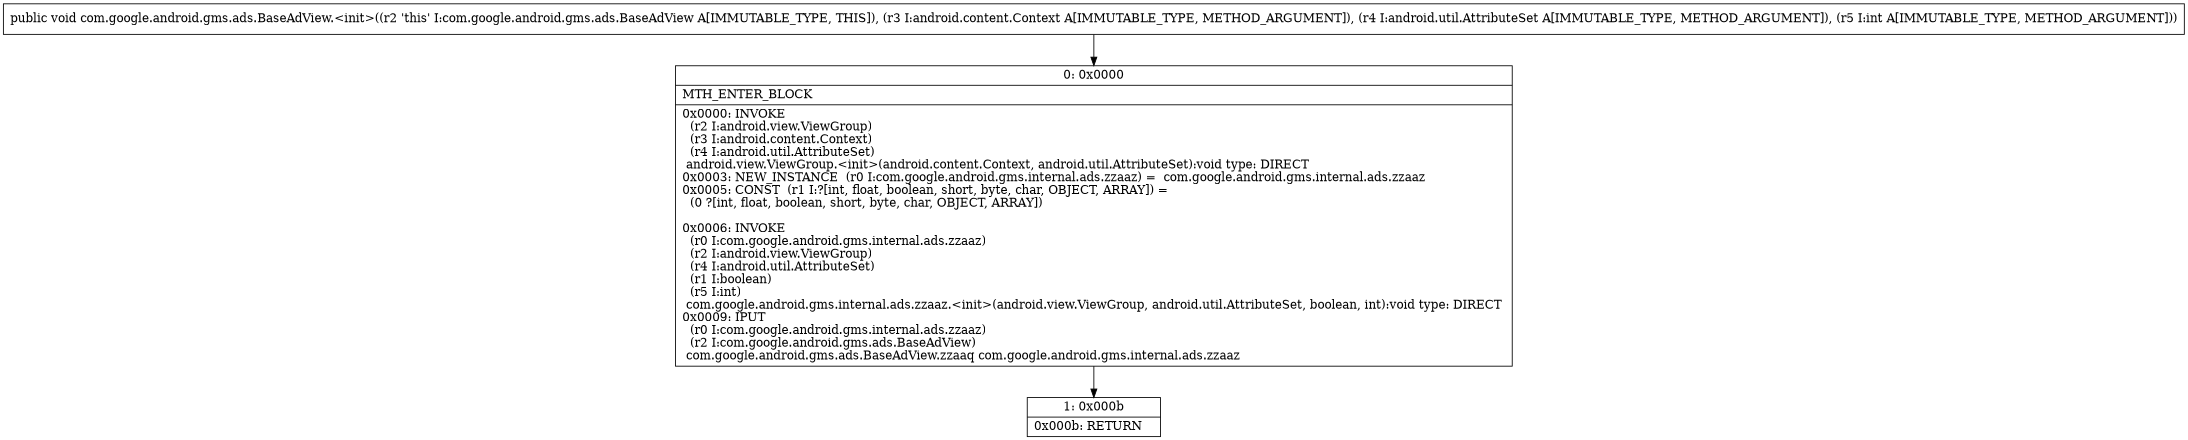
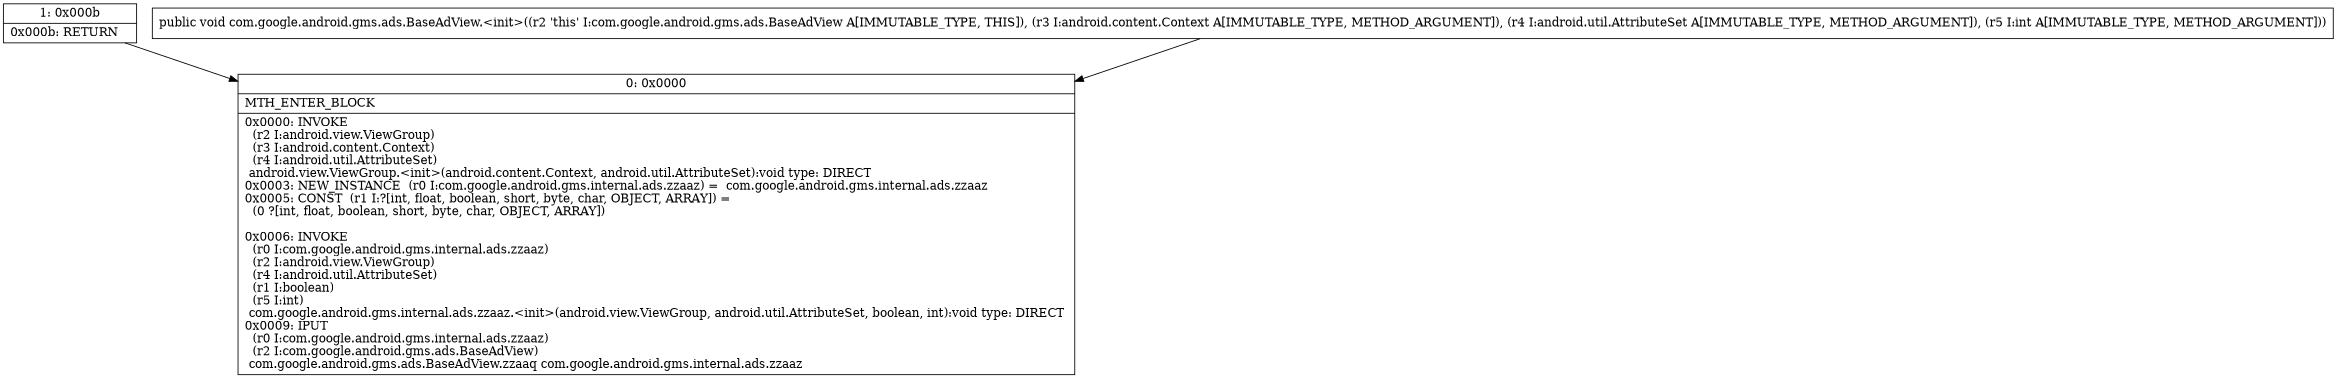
edge "0: 0x0000" -> "1: 0x000b": reversed
